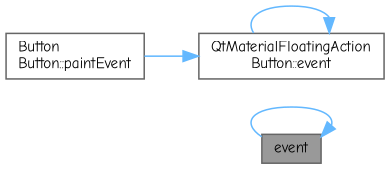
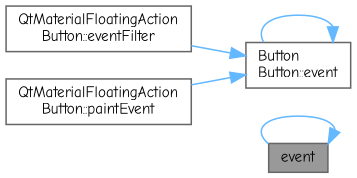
node "QtMaterialFloatingAction Button::eventFilter": added
node "Button Button::paintEvent": label "Button Button::paintEvent" -> "QtMaterialFloatingAction Button::paintEvent"
node "QtMaterialFloatingAction Button::event": label "QtMaterialFloatingAction Button::event" -> "Button Button::event"
